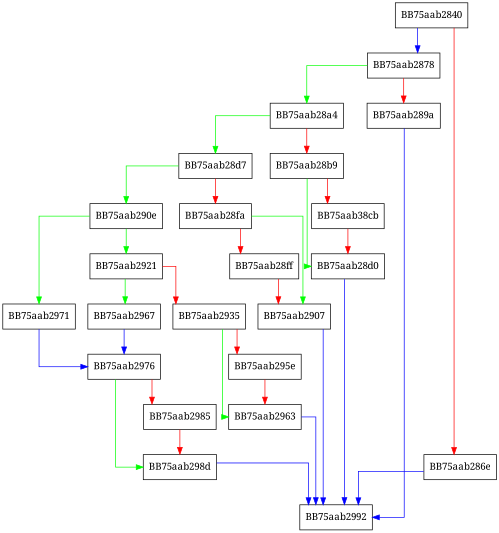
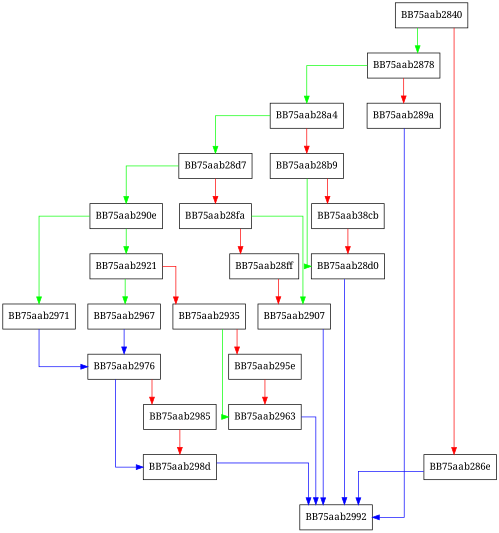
edge "BB75aab2840" -> "BB75aab2878": color blue -> green
edge "BB75aab2976" -> "BB75aab298d": color green -> blue
